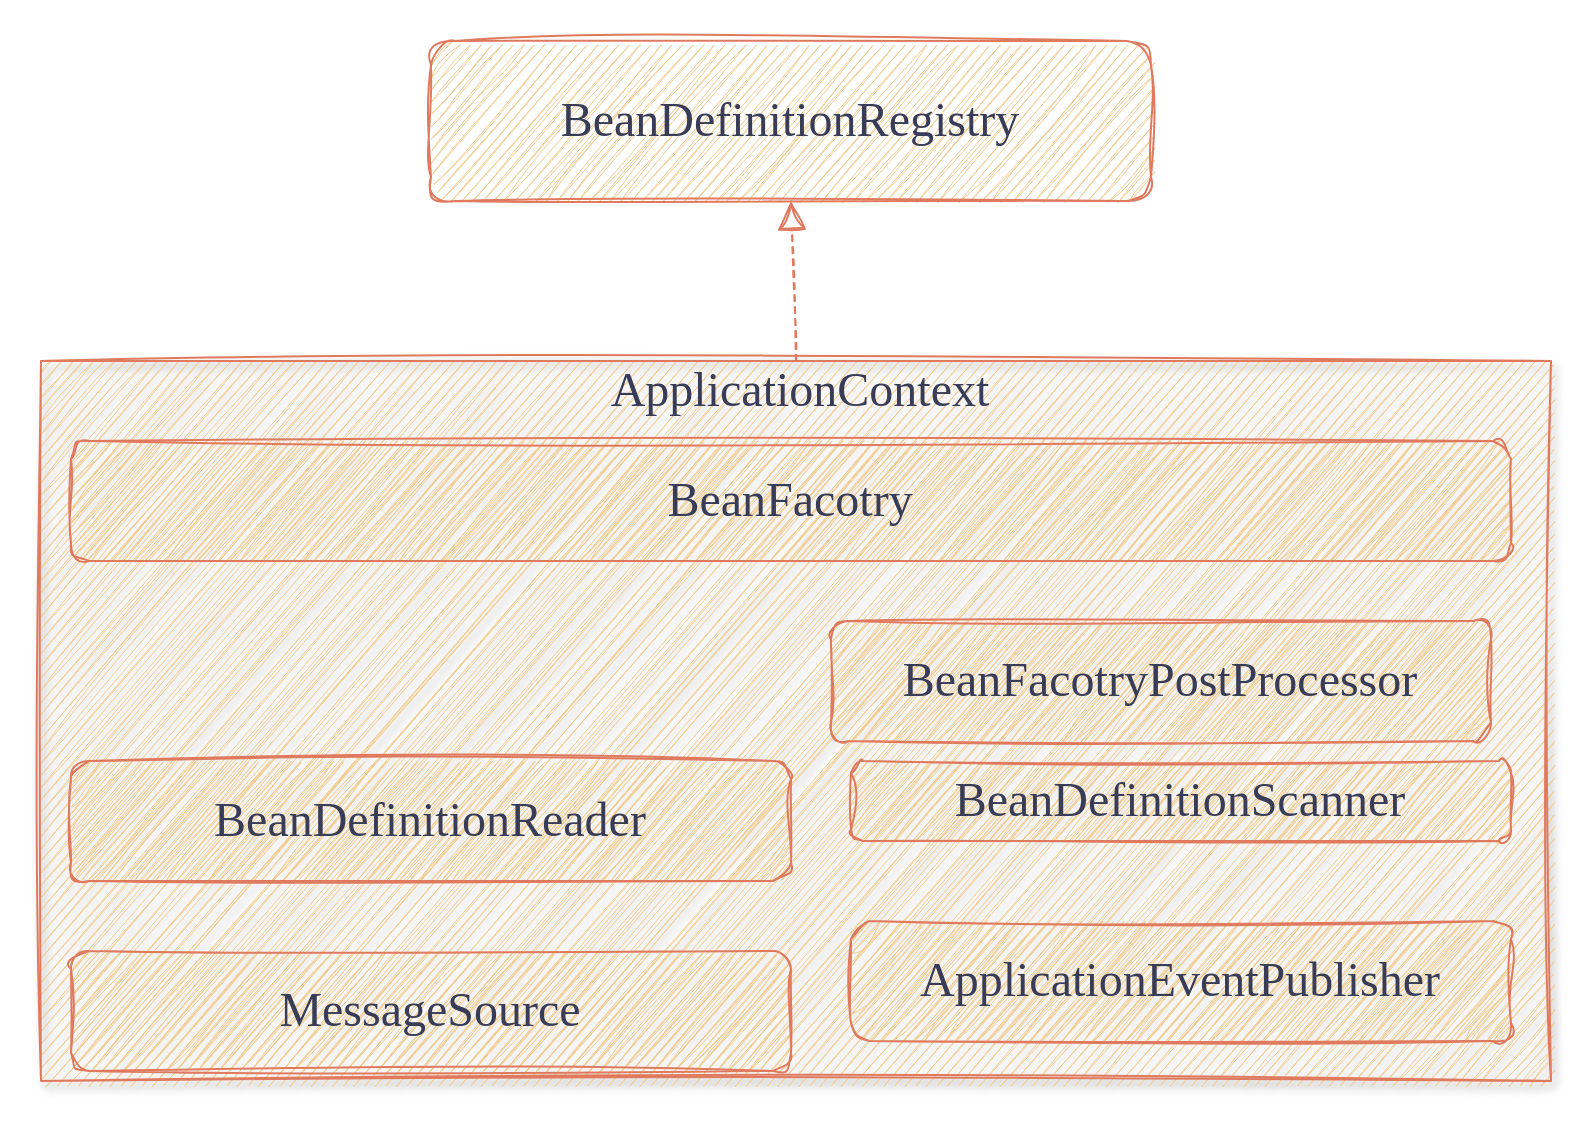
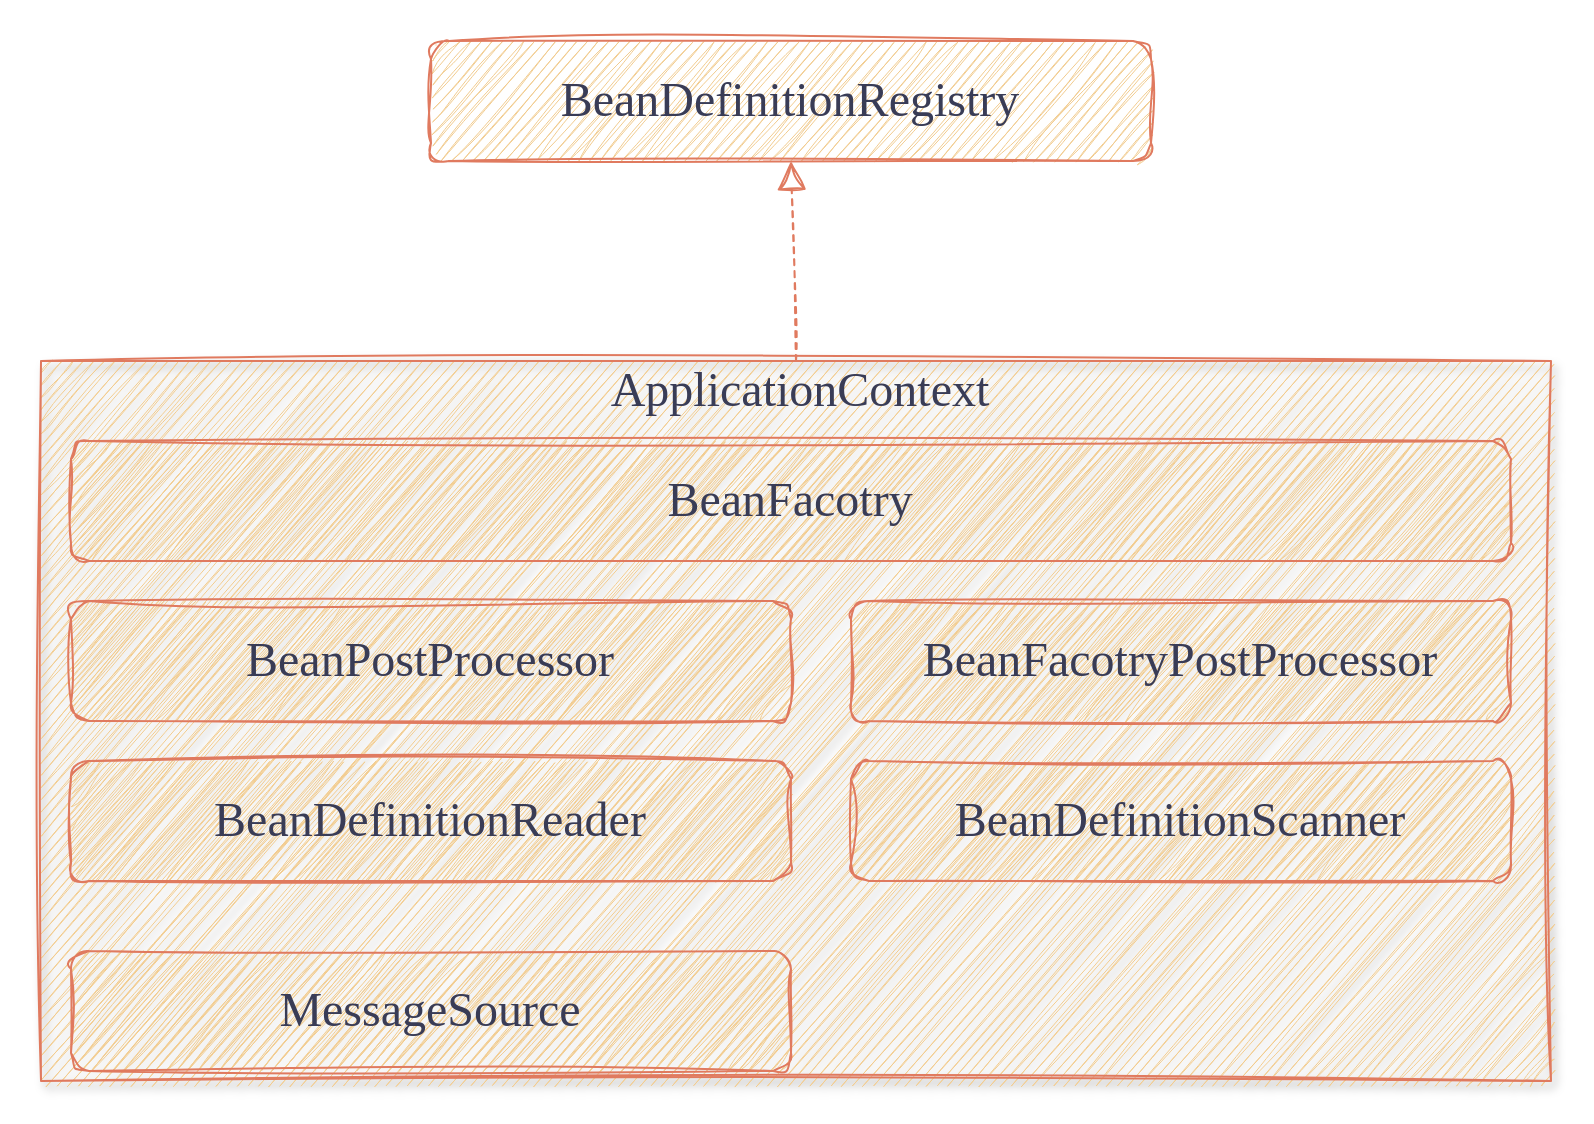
node "BeanDefinitionRegistry": size 720x160 -> 720x120
node "BeanPostProcessor": added
node "BeanFacotryPostProcessor": moved (1161, 681) -> (1181, 661)
node "BeanDefinitionScanner": size 660x80 -> 660x120
node "ApplicationEventPublisher": removed
